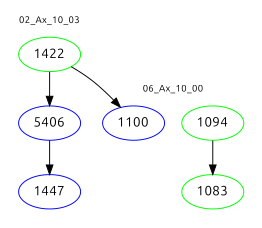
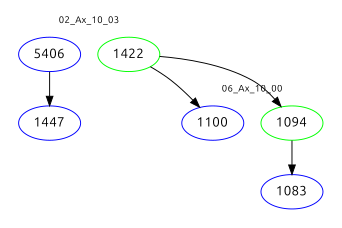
edge "1422" -> "5406": now "1422" -> "1094"
node "1083": color green -> blue
